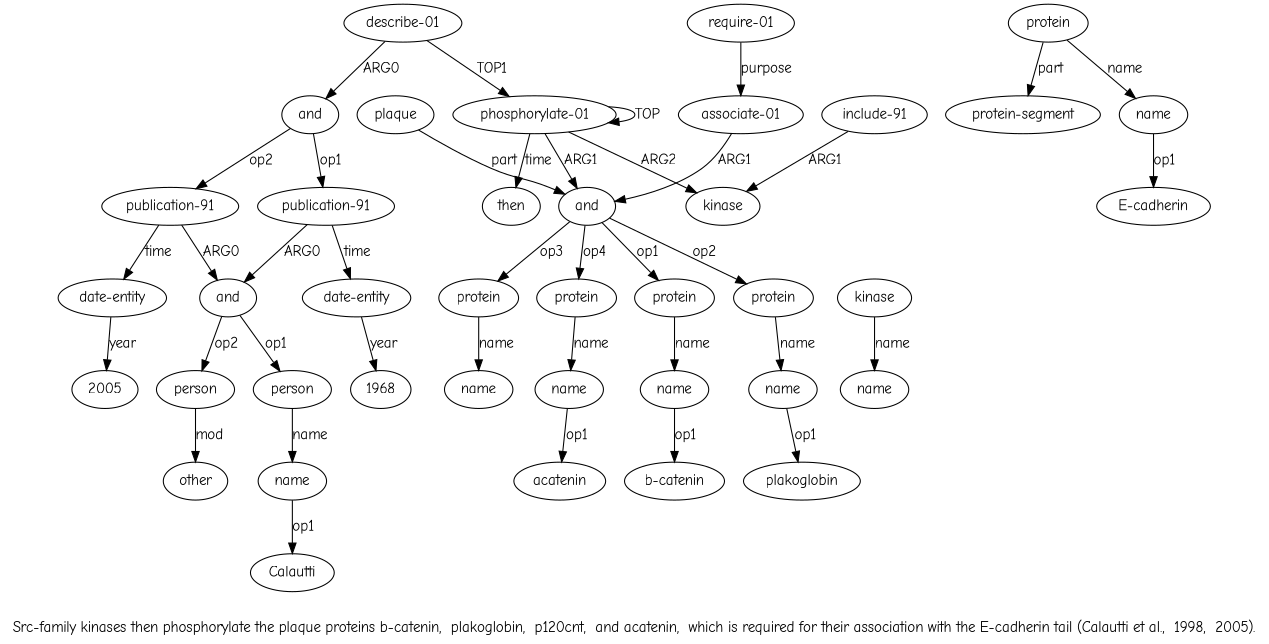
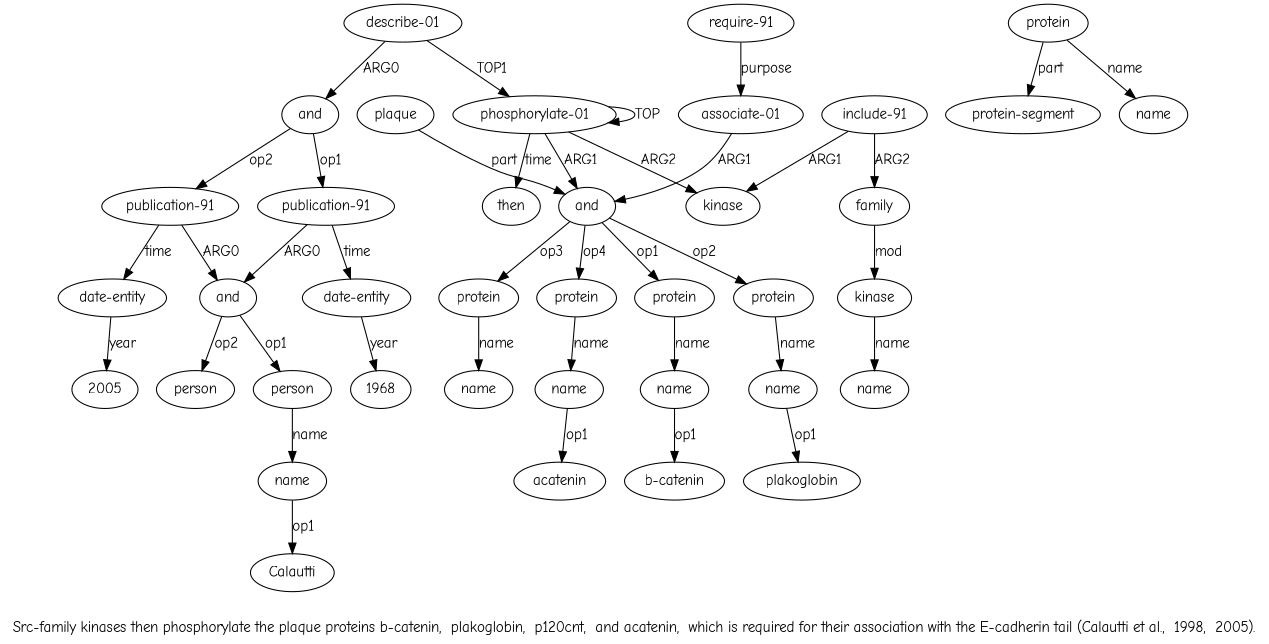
node "require-01": label "require-01" -> "require-91"
node "family": added
node "E-cadherin": removed
node "other": removed
